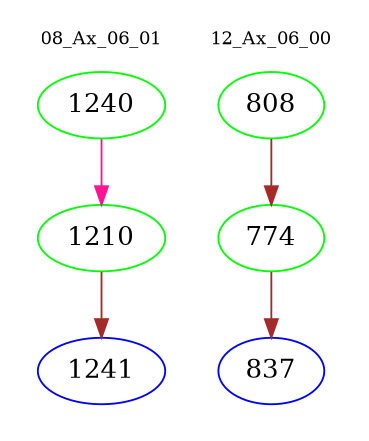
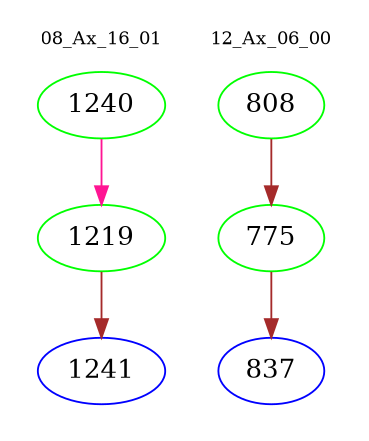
cluster "08_Ax_06_01": label "08_Ax_06_01" -> "08_Ax_16_01"
node "1210": label "1210" -> "1219"
node "774": label "774" -> "775"
